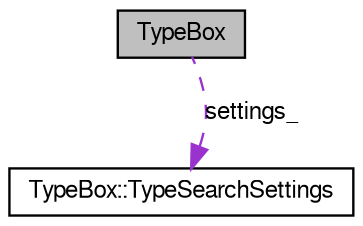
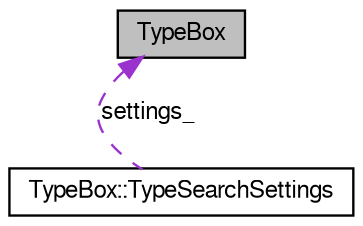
edge "TypeBox" -> "TypeBox::TypeSearchSettings": reversed
